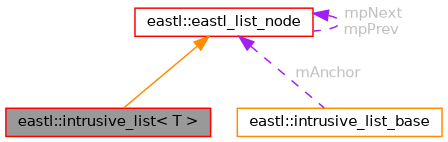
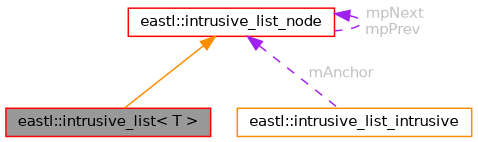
node "eastl::eastl_list_node": label "eastl::eastl_list_node" -> "eastl::intrusive_list_node"
node "eastl::intrusive_list_base": label "eastl::intrusive_list_base" -> "eastl::intrusive_list_intrusive"
